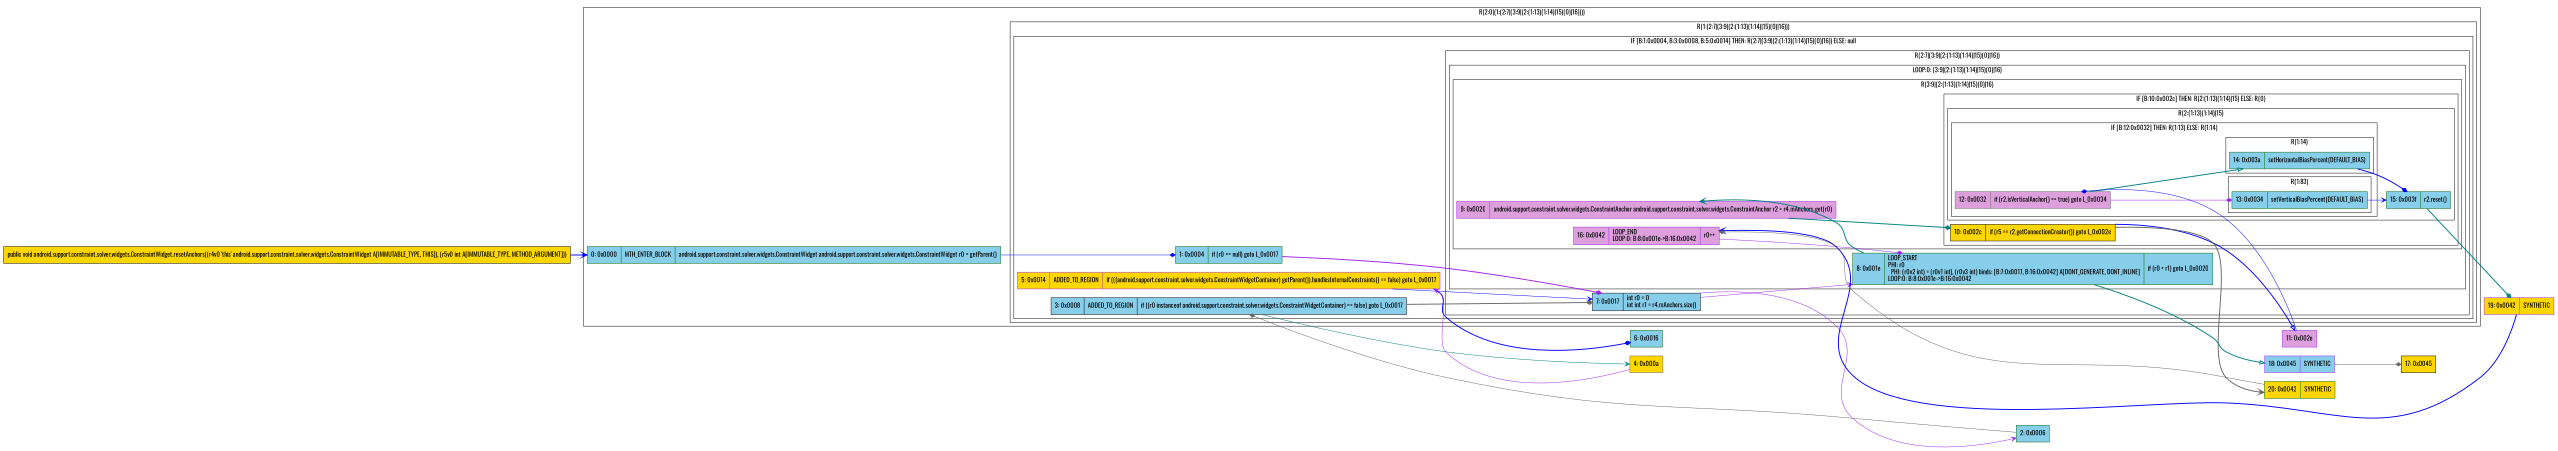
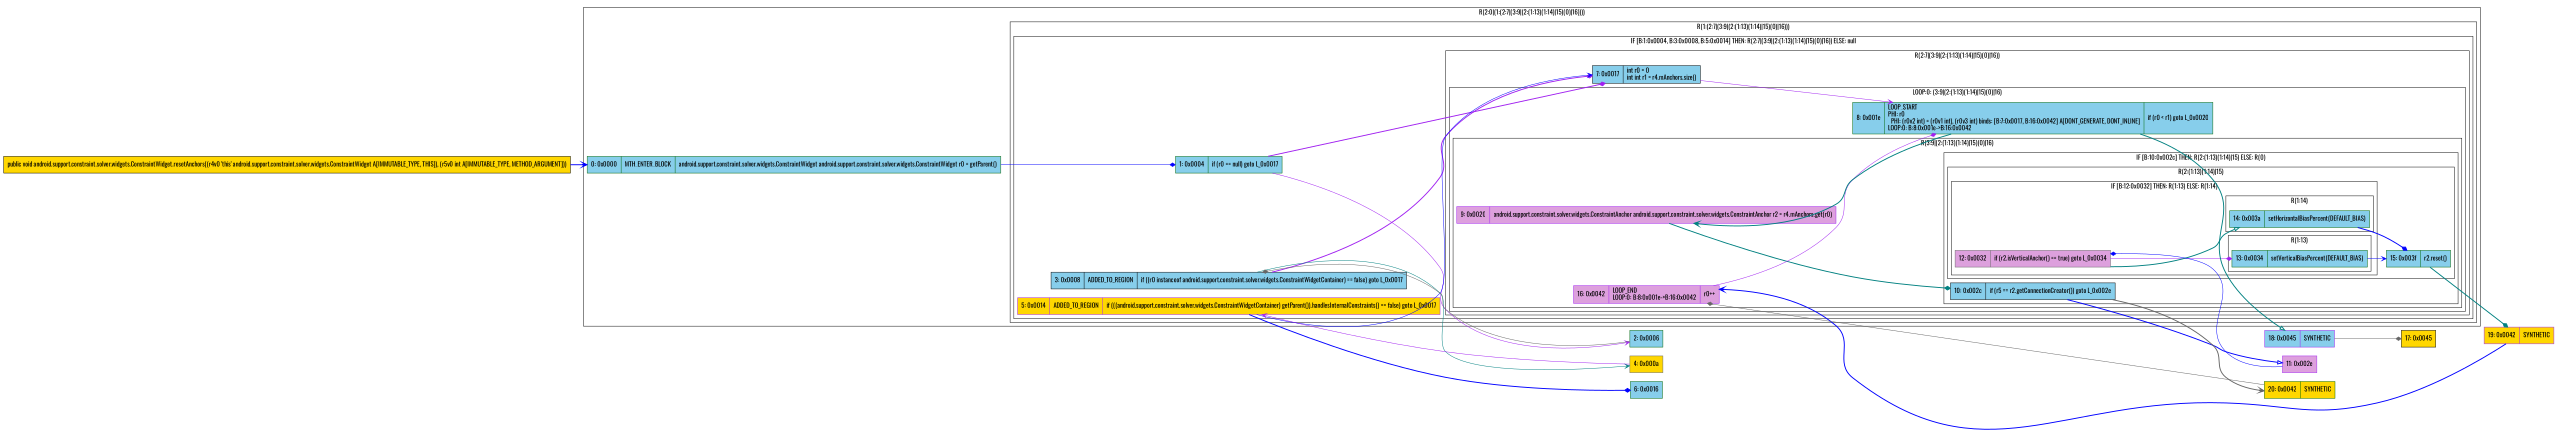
cluster "R(1:83)": label "R(1:83)" -> "R(1:13)"
node "10: 0x002c": fillcolor gold -> skyblue
edge "3: 0x0008" -> "7: 0x0017": color gray40 -> purple
edge "7: 0x0017" -> "2: 0x0006": now "1: 0x0004" -> "2: 0x0006"
